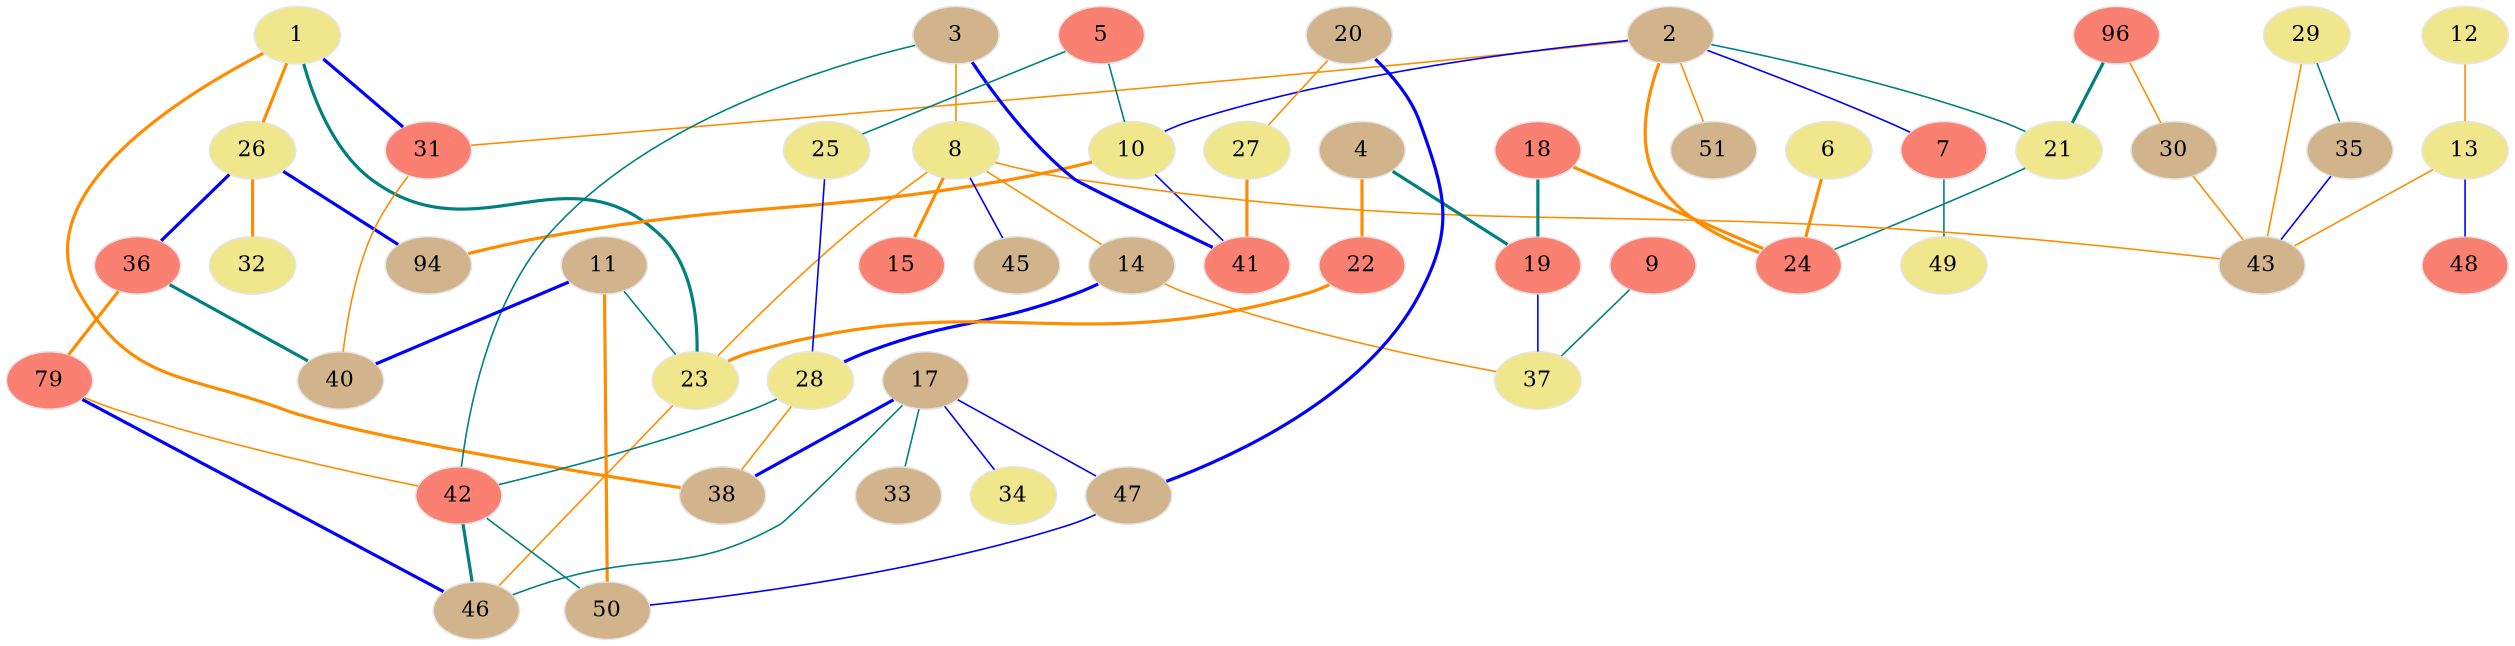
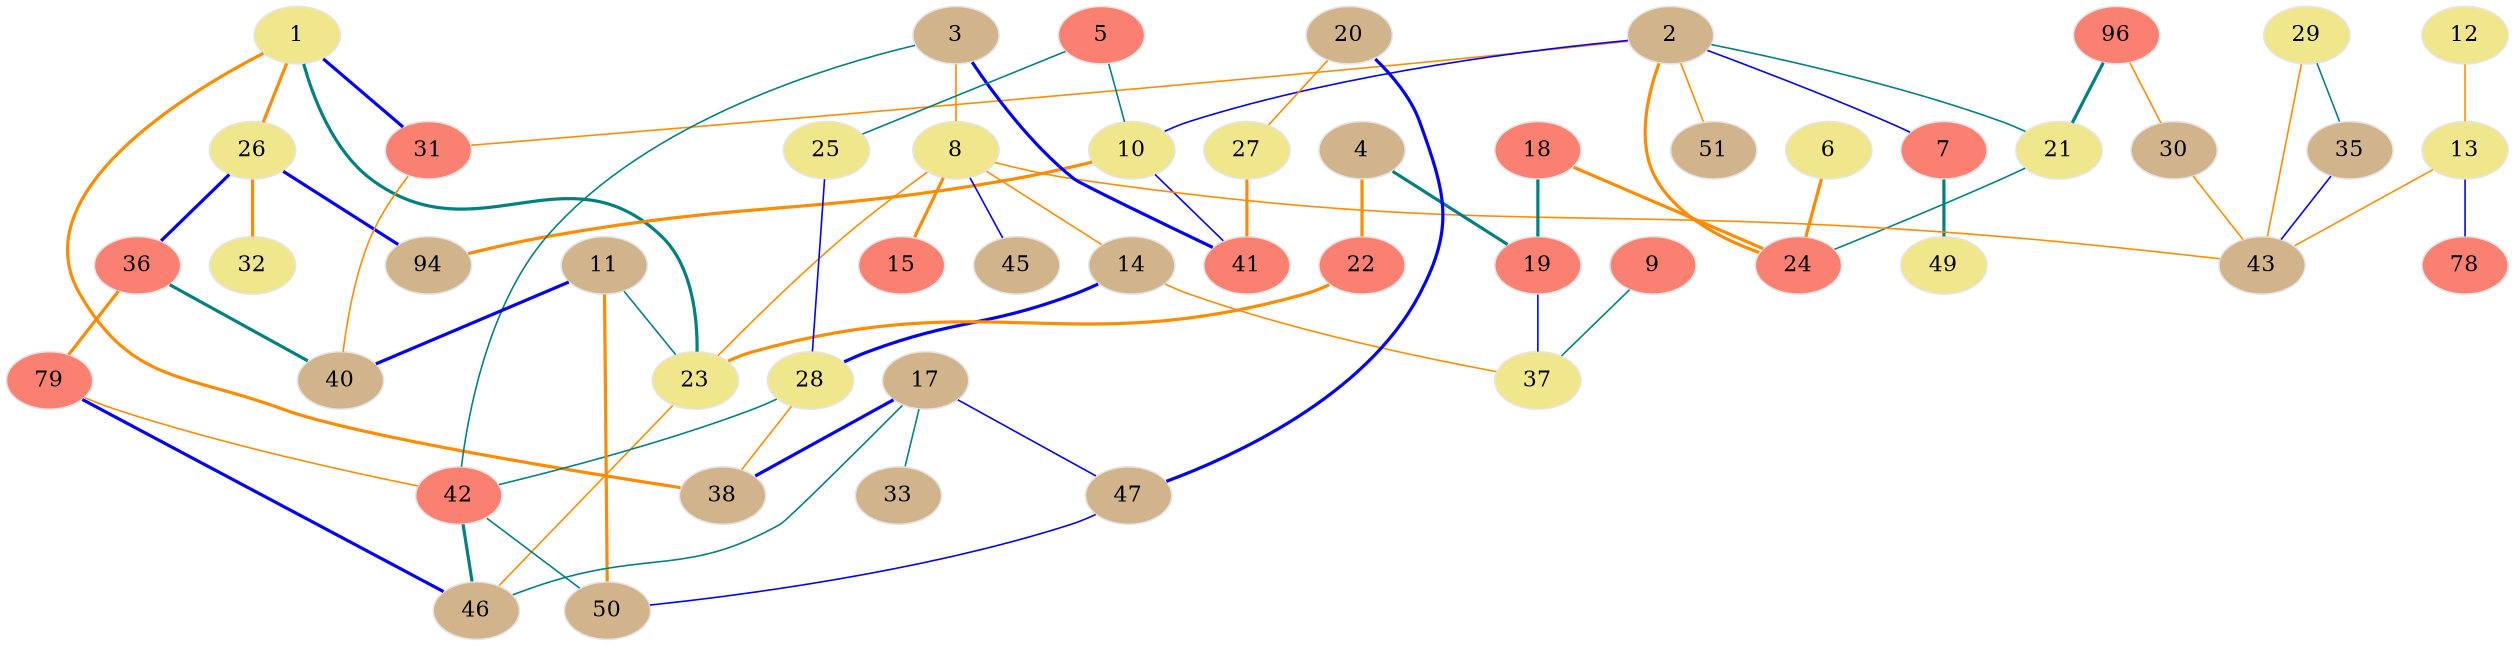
edge "7" -- "49": style solid -> bold
node "48": label "48" -> "78"
node "34": removed
